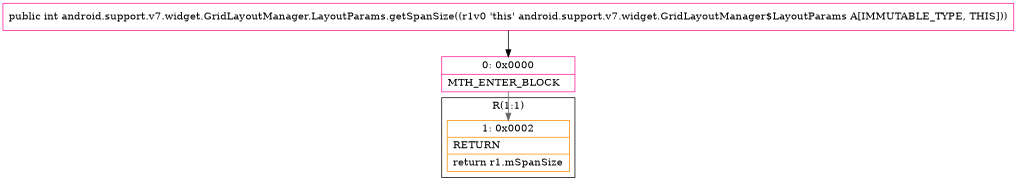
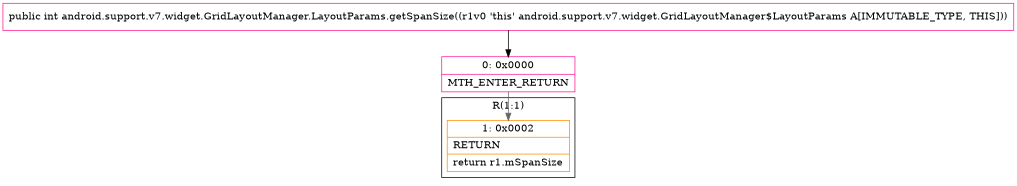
node "0: 0x0000": text "MTH_ENTER_BLOCK" -> "MTH_ENTER_RETURN"
